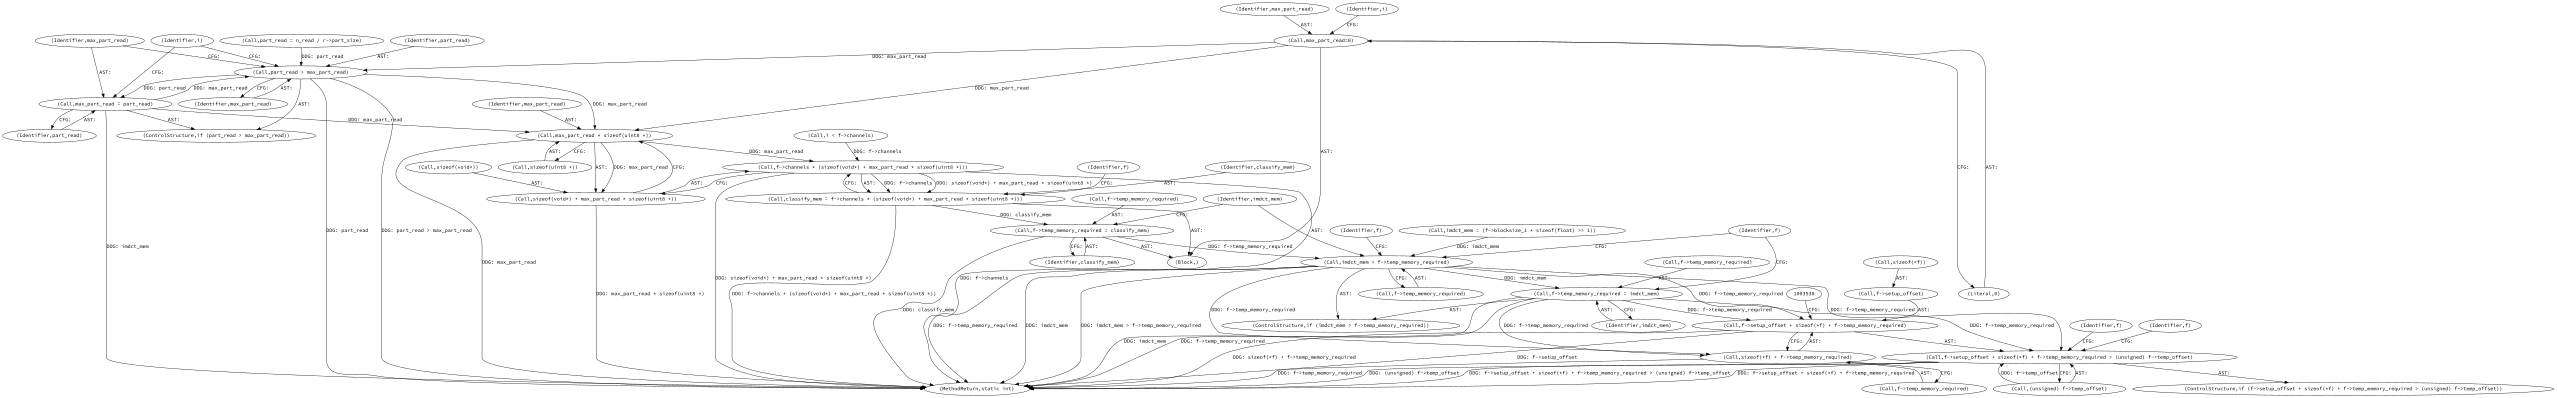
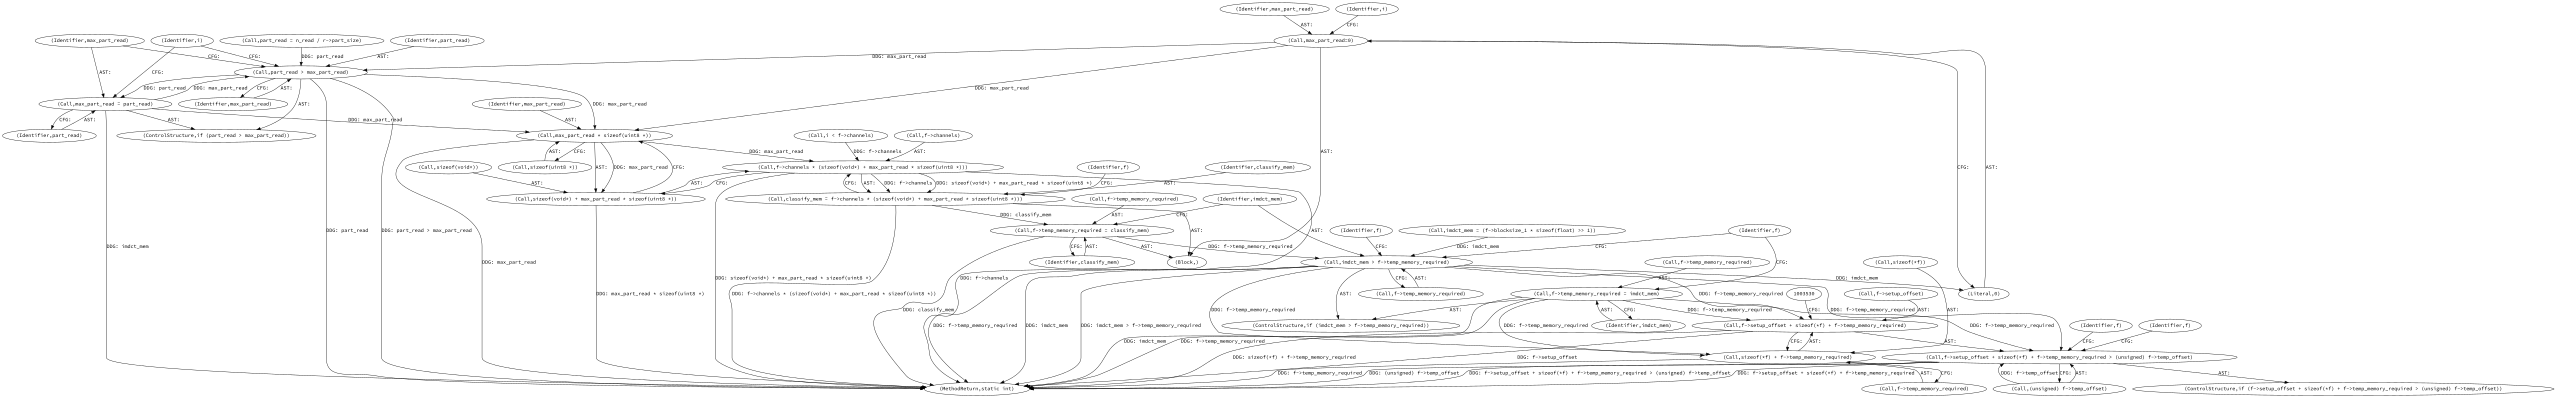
node "(Call,f->channels)": added
edge "(Call,sizeof(*f))" -> "(Call,f->setup_offset)": now "(Call,sizeof(*f))" -> "(Call,sizeof(*f) + f->temp_memory_required)"
edge "(Call,imdct_mem > f->temp_memory_required)" -> "(Call,f->temp_memory_required = imdct_mem)": now "(Call,imdct_mem > f->temp_memory_required)" -> "(Literal,0)"
